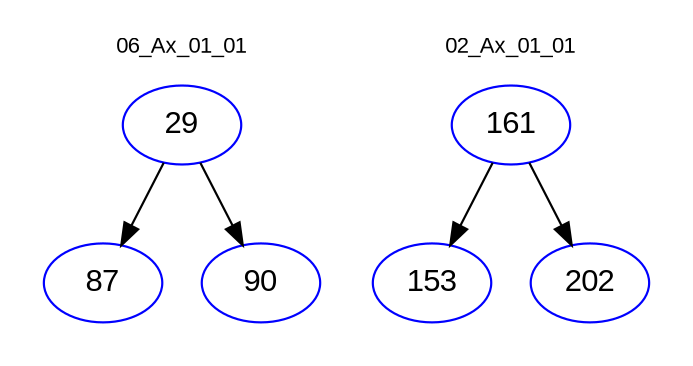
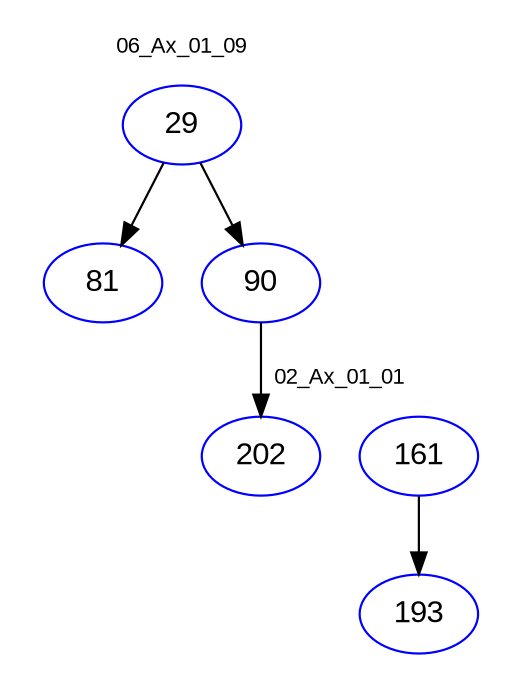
cluster "06_Ax_01_01": label "06_Ax_01_01" -> "06_Ax_01_09"
edge "161" -> "202": now "90" -> "202"
node "87": label "87" -> "81"
node "153": label "153" -> "193"
